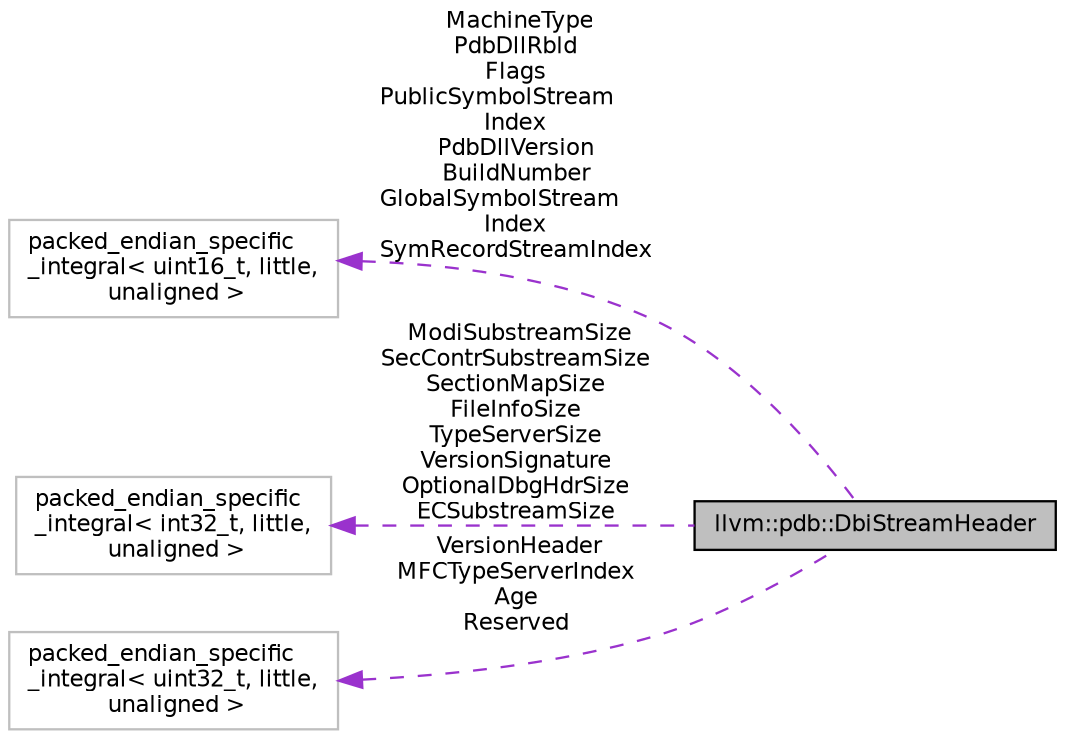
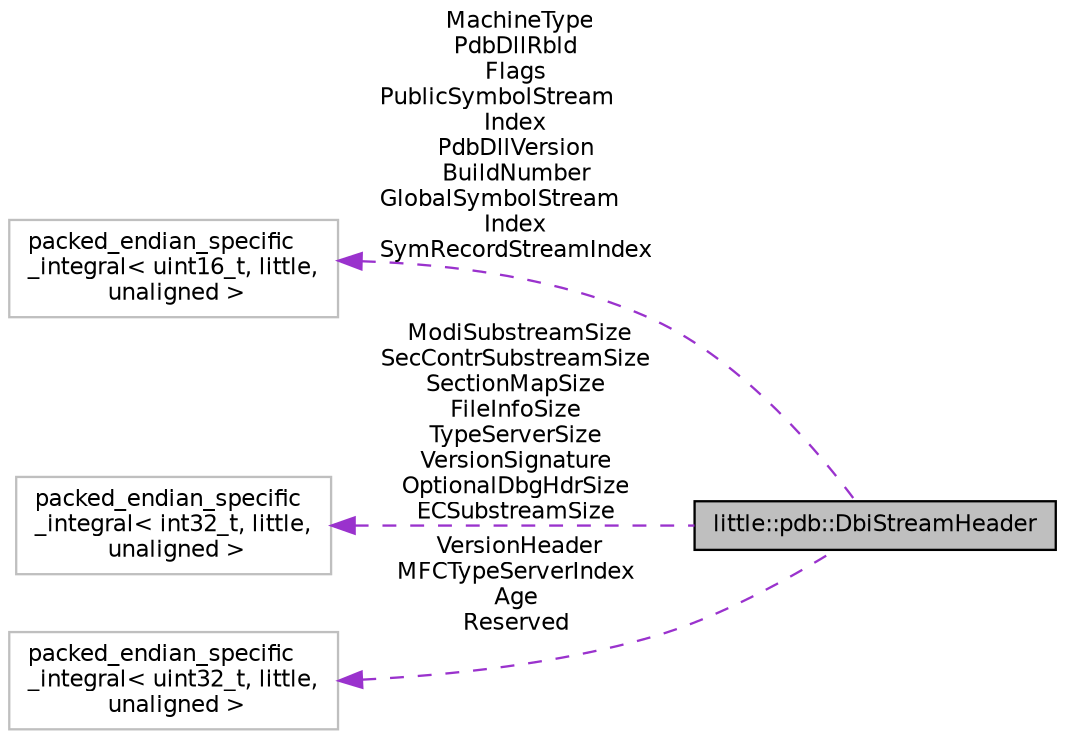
node "llvm::pdb::DbiStreamHeader": label "llvm::pdb::DbiStreamHeader" -> "little::pdb::DbiStreamHeader"
